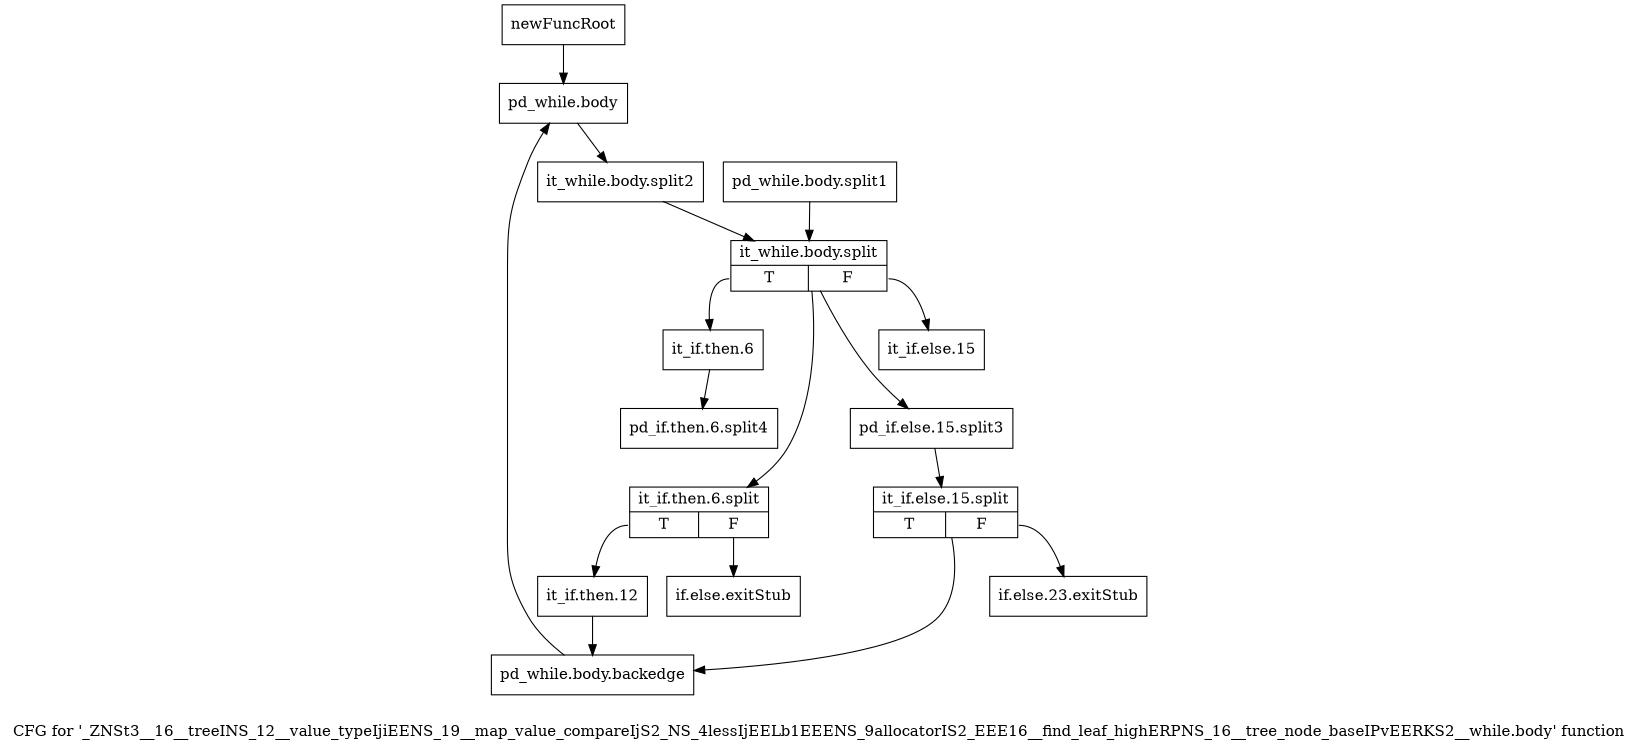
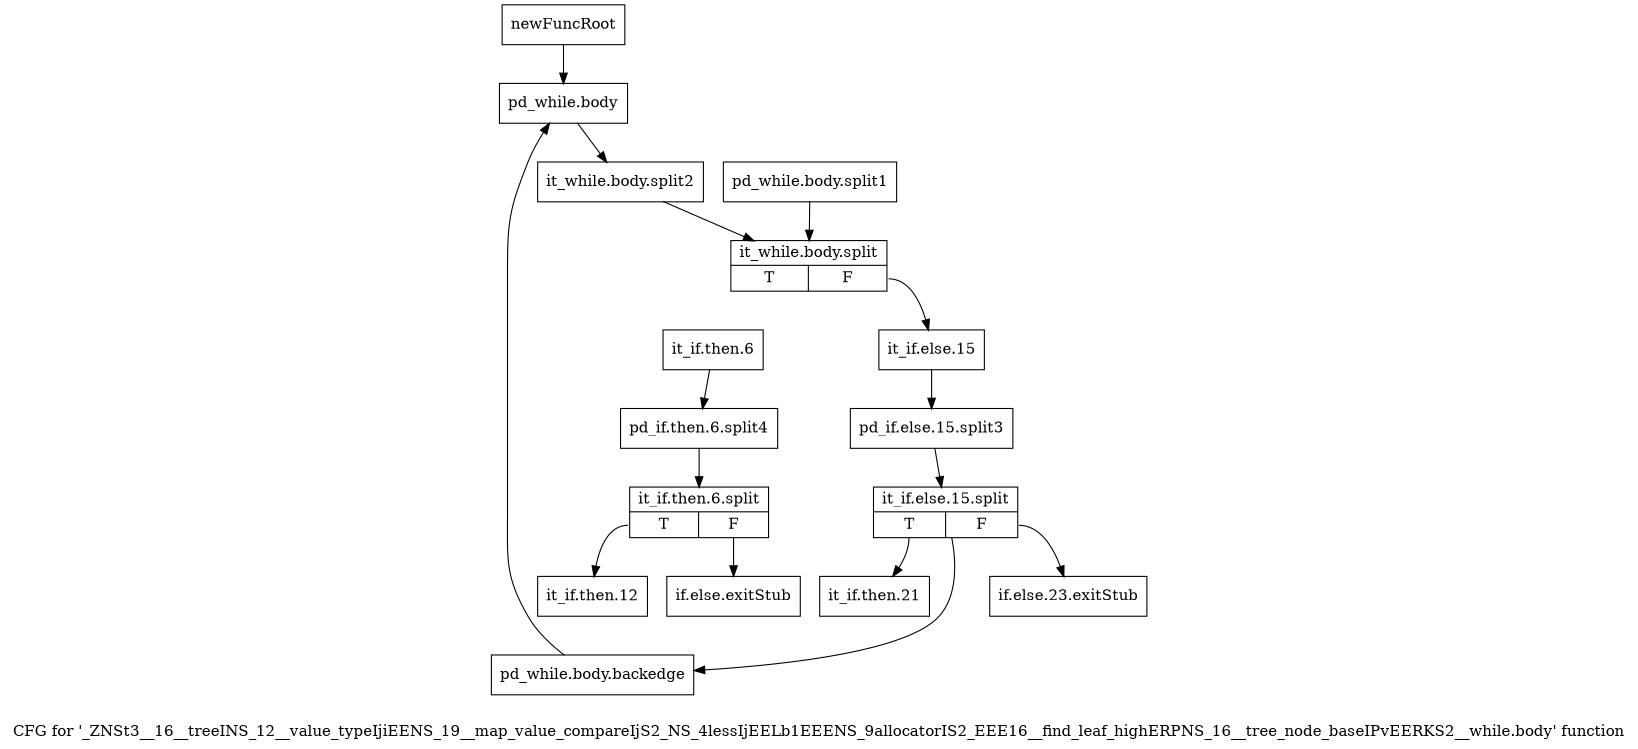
edge "it_while.body.split" -> "it_if.then.6": removed
edge "it_while.body.split" -> "pd_if.else.15.split3": now "it_if.else.15" -> "pd_if.else.15.split3"
edge "it_while.body.split" -> "it_if.then.6.split": now "pd_if.then.6.split4" -> "it_if.then.6.split"
node "it_if.then.21": added
edge "it_if.then.12" -> "pd_while.body.backedge": removed
